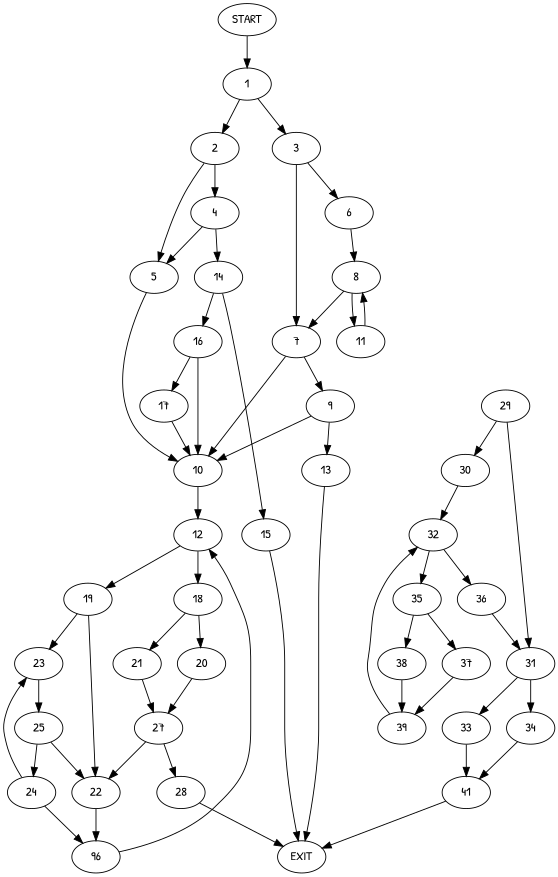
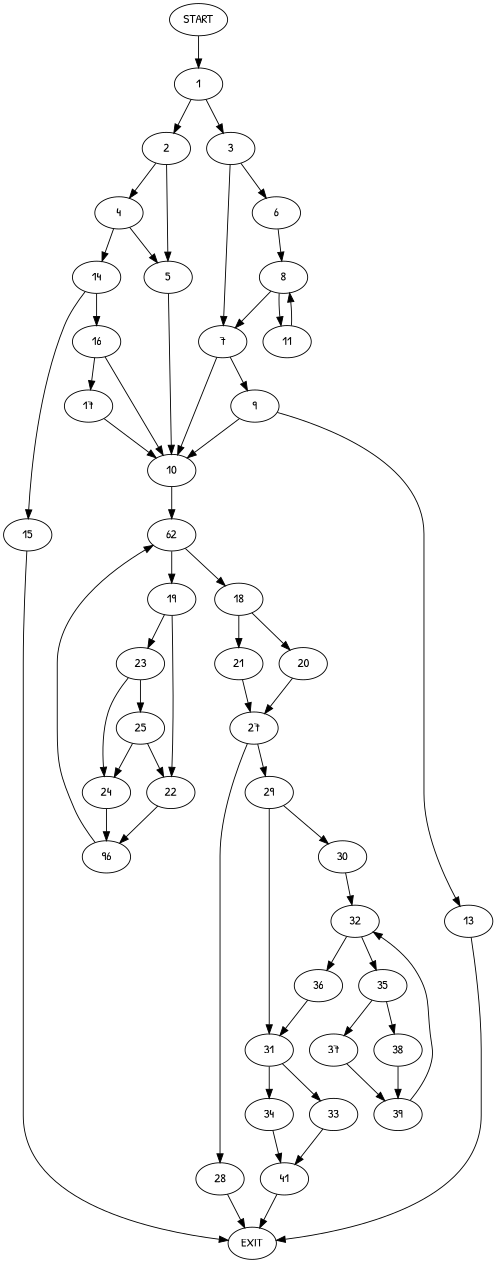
node "12": label "12" -> "62"
edge "24" -> "23": reversed
edge "27" -> "22": now "27" -> "29"
